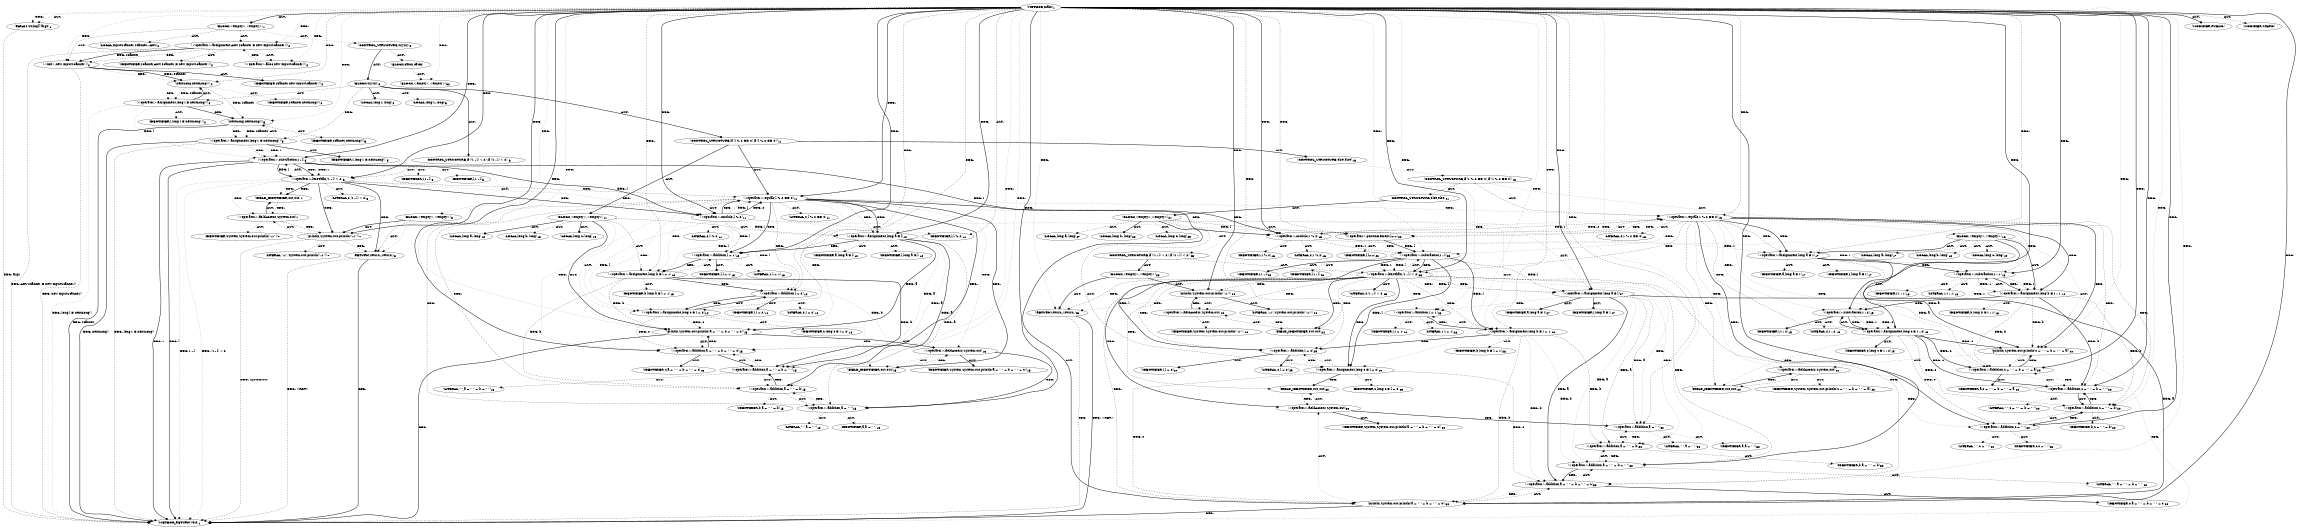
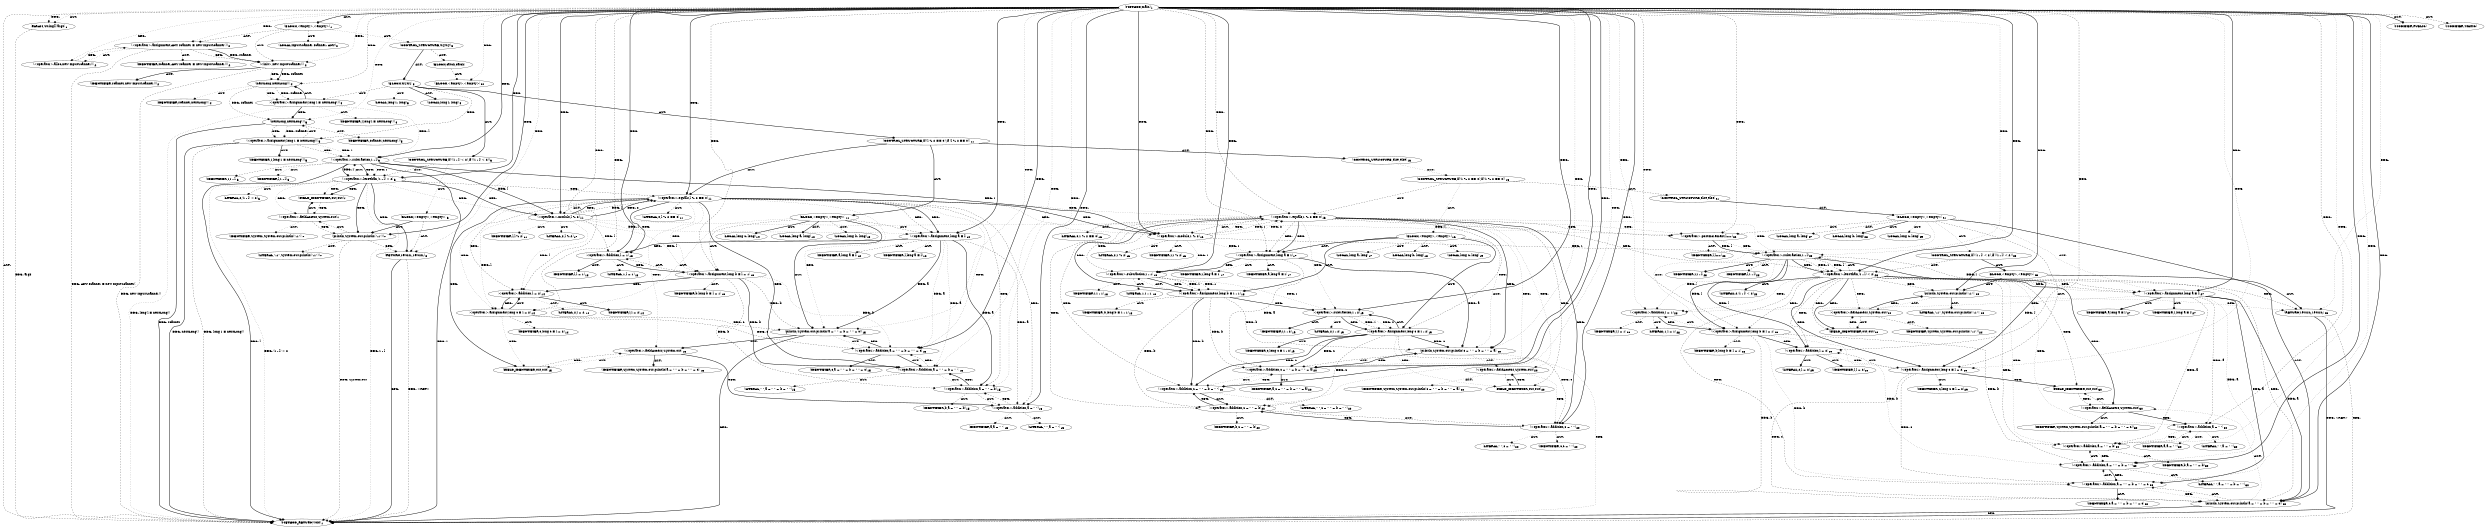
edge "(METHOD,main)" -> "(IDENTIFIER,l,l % 2)": now "(METHOD,main)" -> "(METHOD_RETURN,void)"
node "(LITERAL,2,l % 2)": text "11" -> "17"
